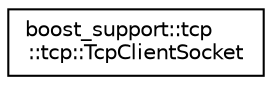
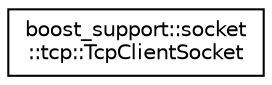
node "boost_support::tcp ::tcp::TcpClientSocket": label "boost_support::tcp ::tcp::TcpClientSocket" -> "boost_support::socket ::tcp::TcpClientSocket"
